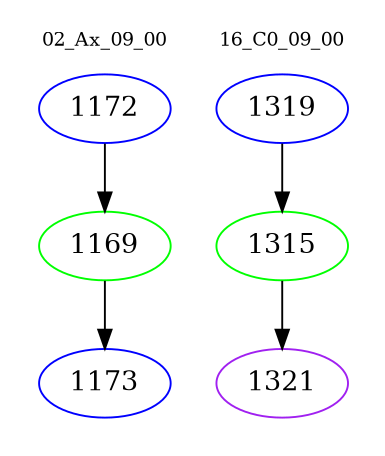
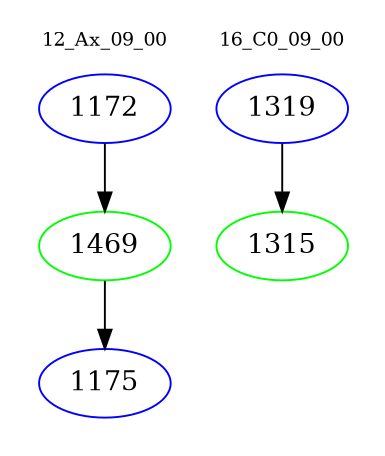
cluster "02_Ax_09_00": label "02_Ax_09_00" -> "12_Ax_09_00"
node "1169": label "1169" -> "1469"
node "1173": label "1173" -> "1175"
node "1321": removed
